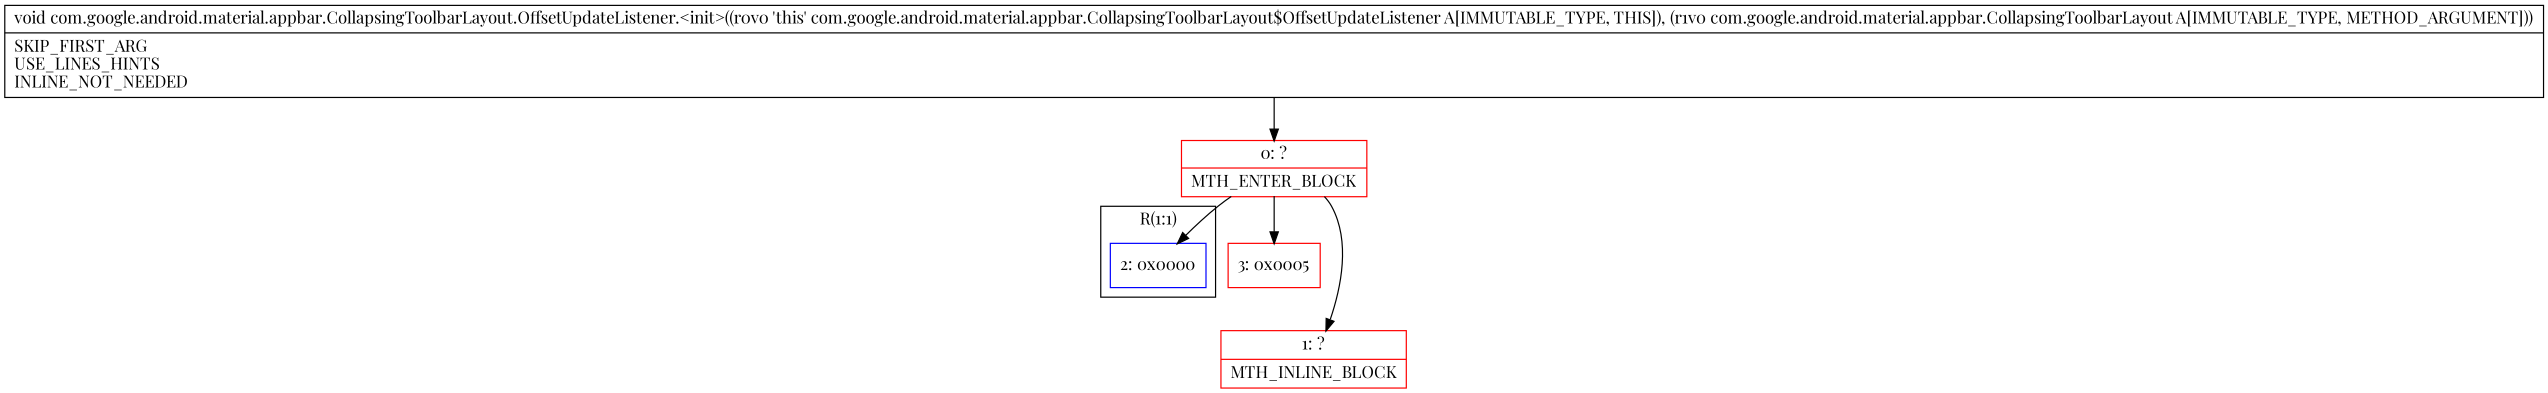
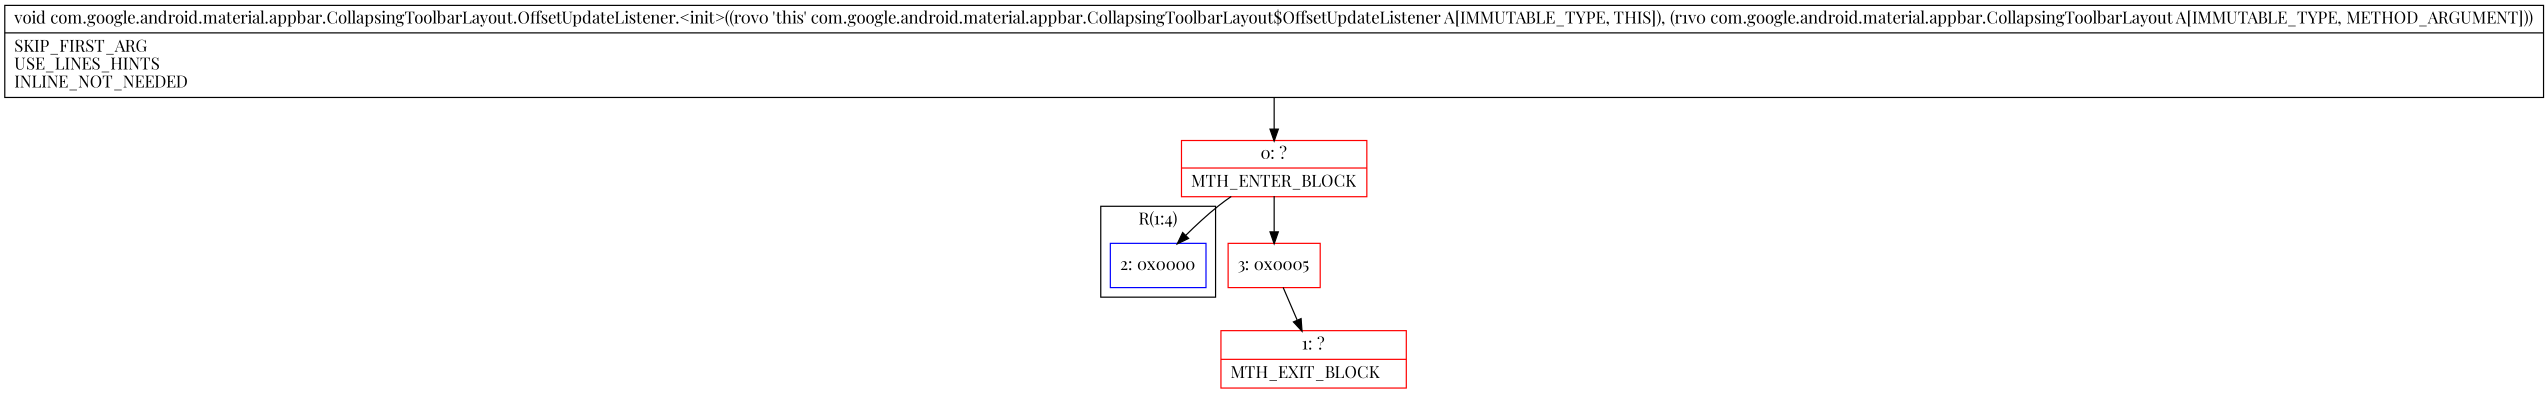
cluster "R(1:1)": label "R(1:1)" -> "R(1:4)"
edge "0: ?" -> "1: ?": now "3: 0x0005" -> "1: ?"
node "1: ?": text "MTH_INLINE_BLOCK" -> "MTH_EXIT_BLOCK"
